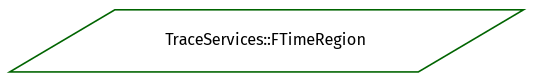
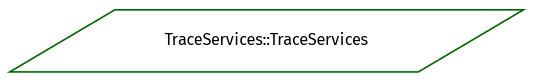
node "TraceServices::FTimeRegion": label "TraceServices::FTimeRegion" -> "TraceServices::TraceServices"
